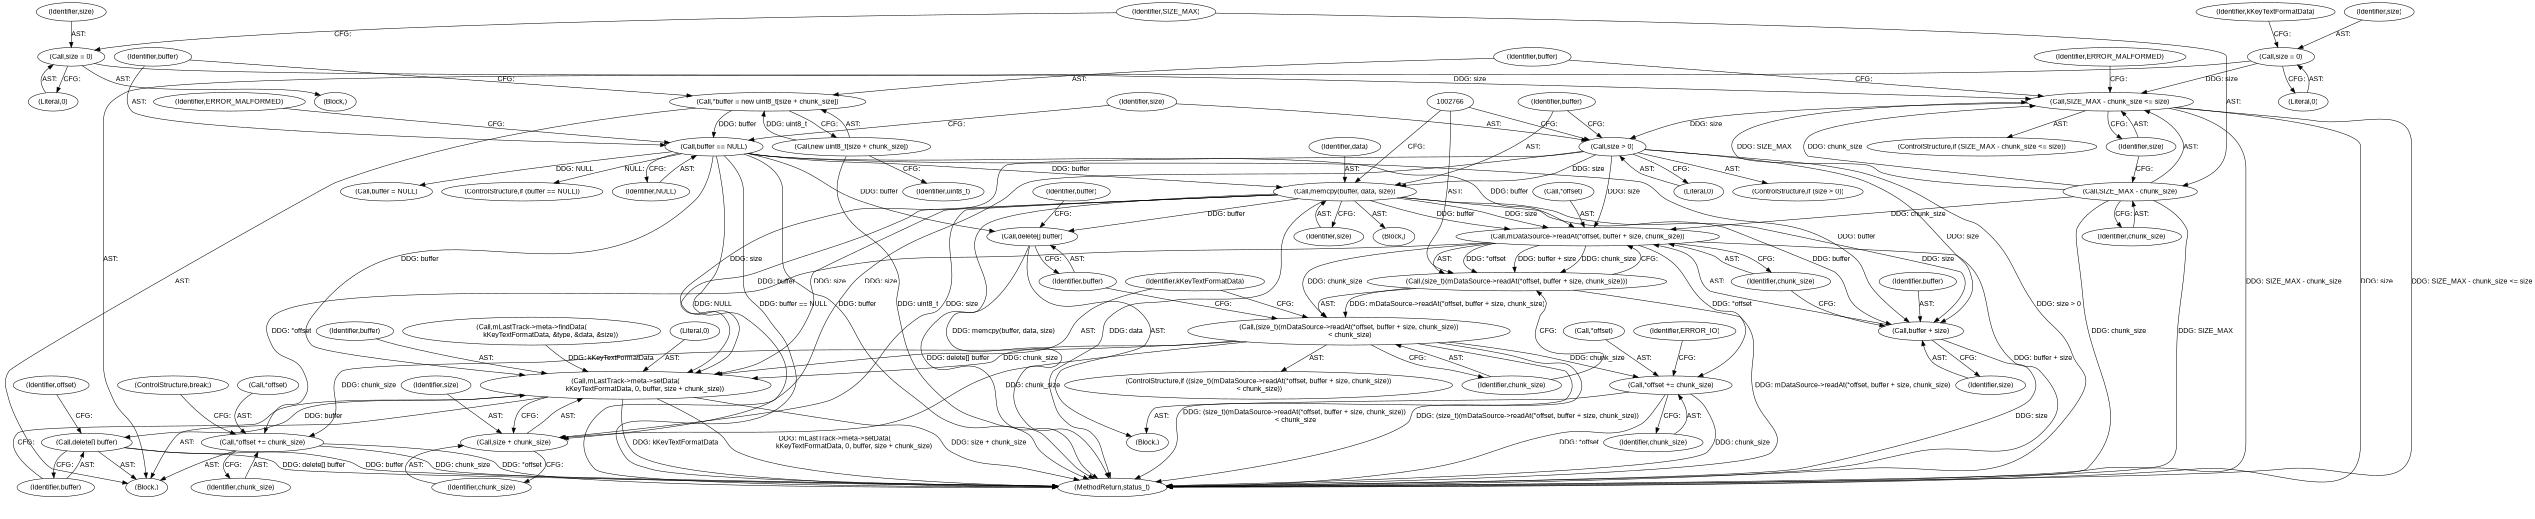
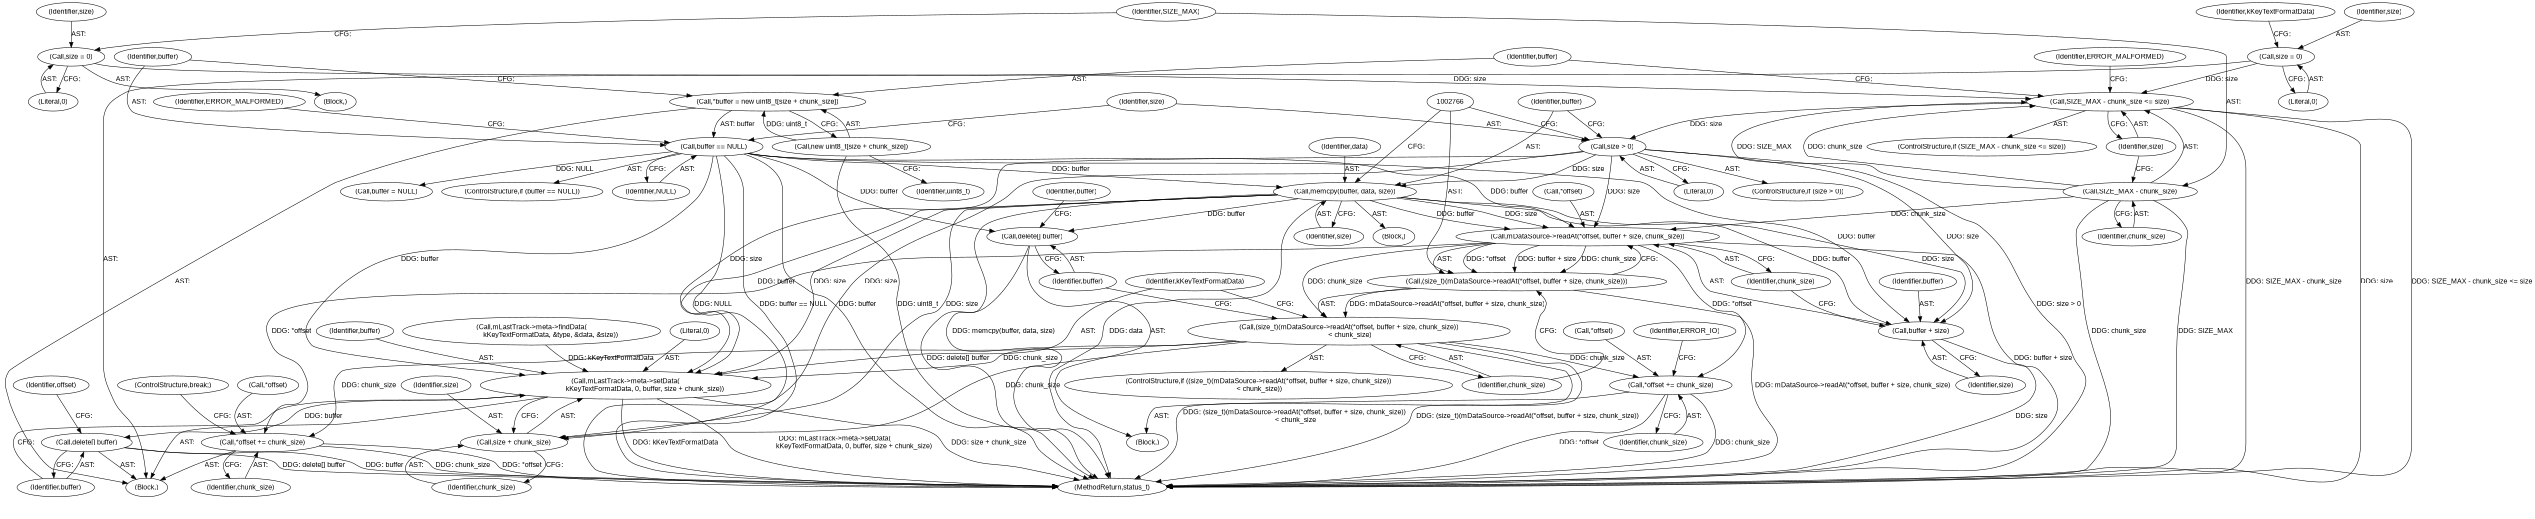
edge "(Call,*buffer = new uint8_t[size + chunk_size])" -> "(Call,buffer == NULL)": label "DDG: buffer" -> "AST: buffer"
edge "(Call,buffer == NULL)" -> "(ControlStructure,if (buffer == NULL))": label "NULL: " -> "AST: "
